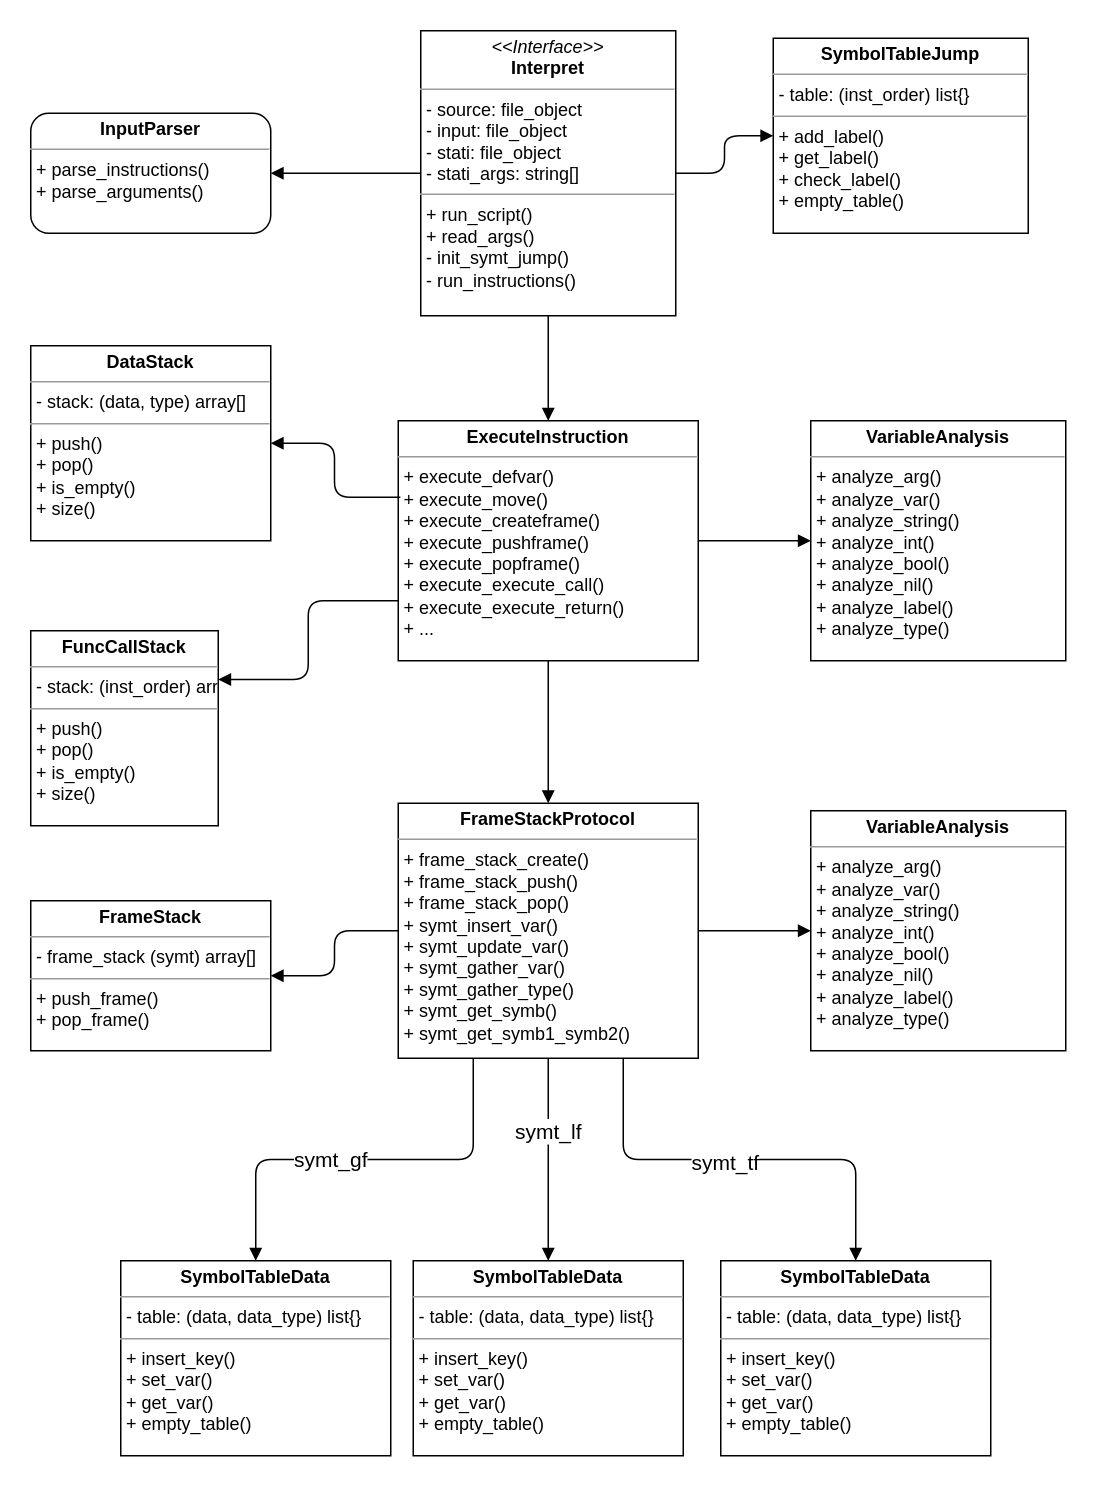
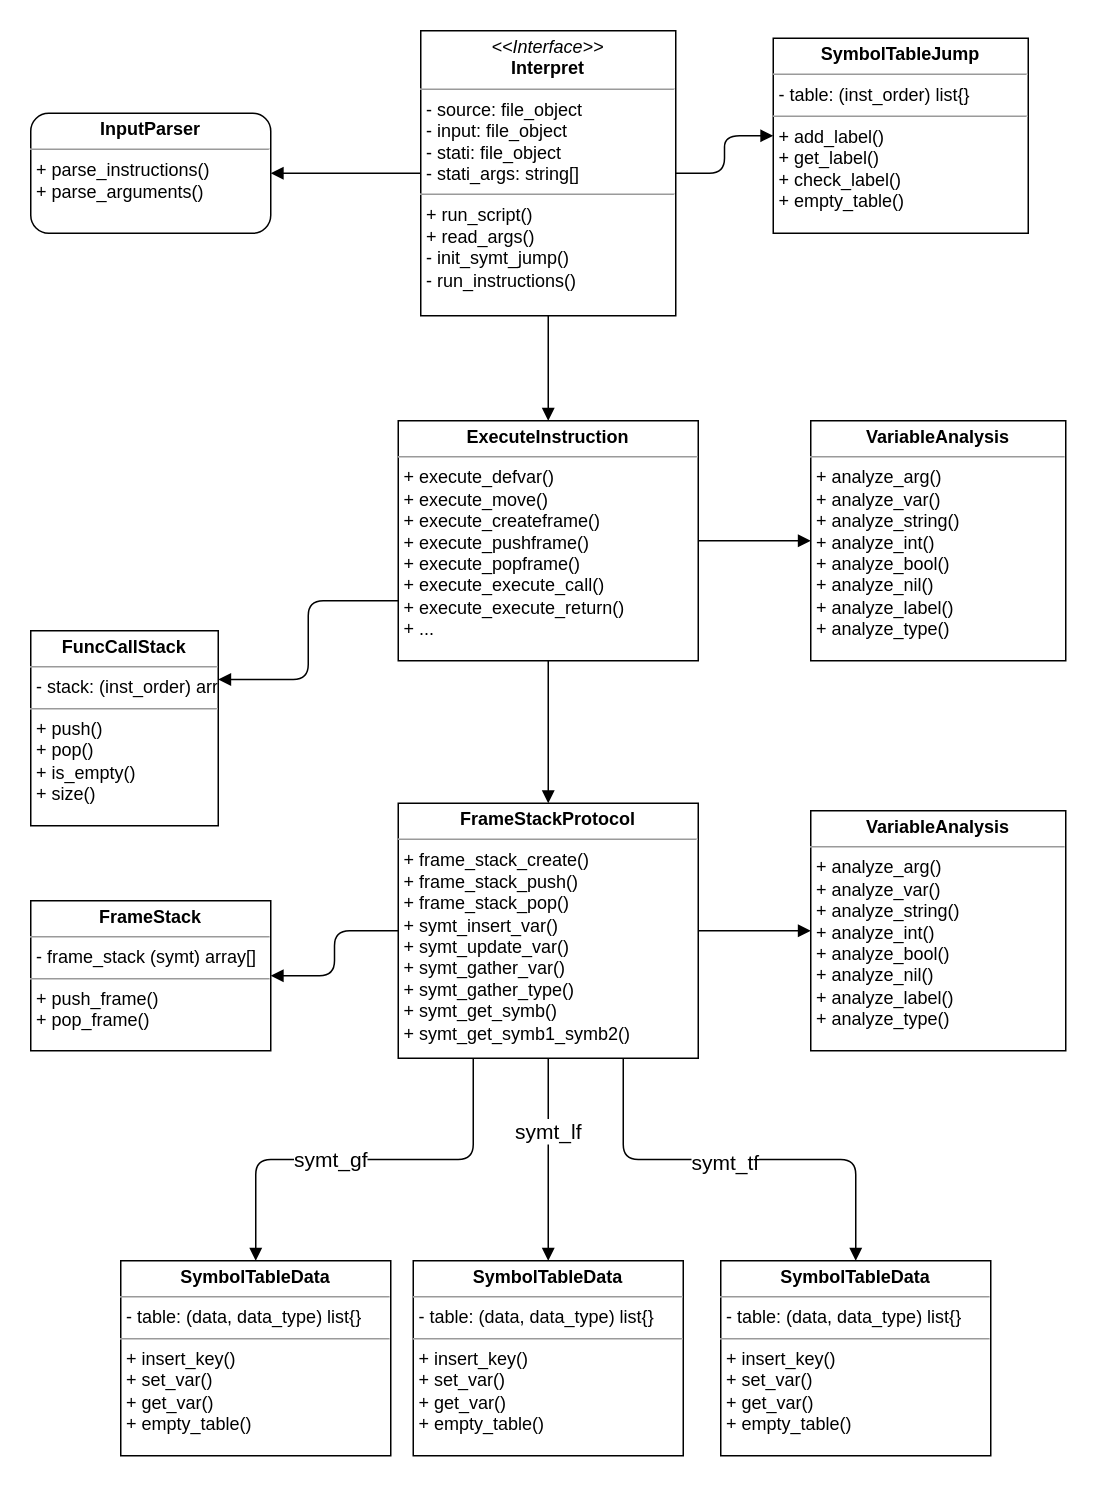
node "DataStack - stack: (data, type) array[] + push() + pop() + is_empty() + size()": removed
edge "ExecuteInstruction + execute_defvar() + execute_move() + execute_createframe() + execute_pushframe() + execute_popframe() + execute_execute_call() + execute_execute_return() + ..." -> "DataStack - stack: (data, type) array[] + push() + pop() + is_empty() + size()": removed
